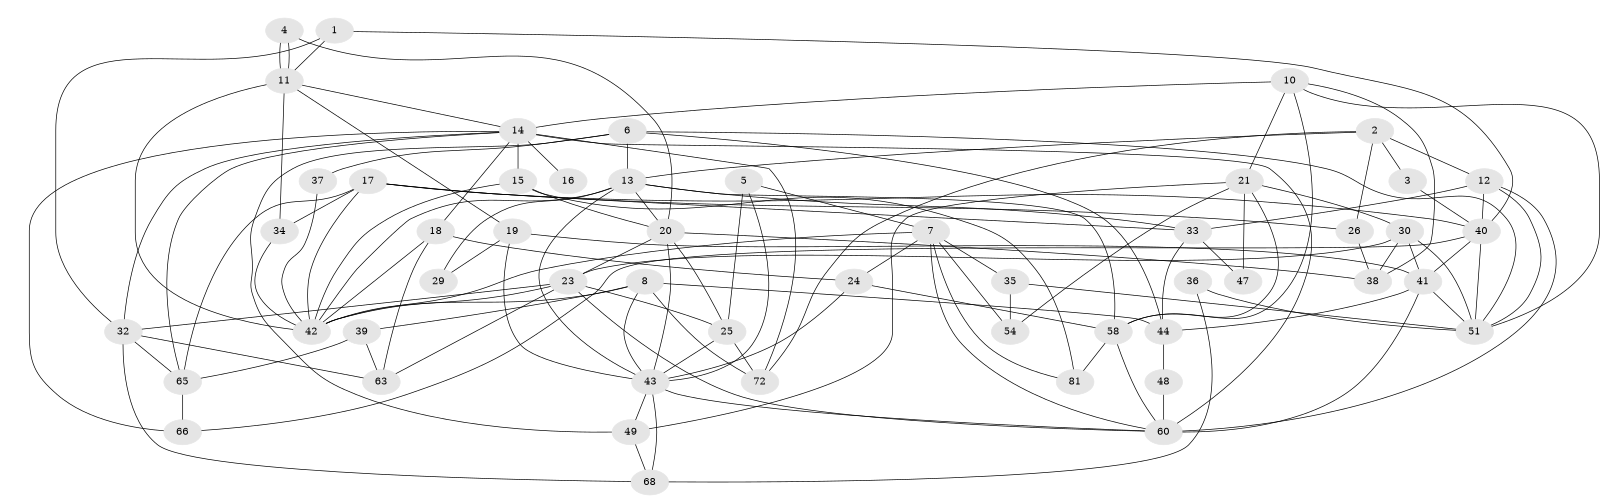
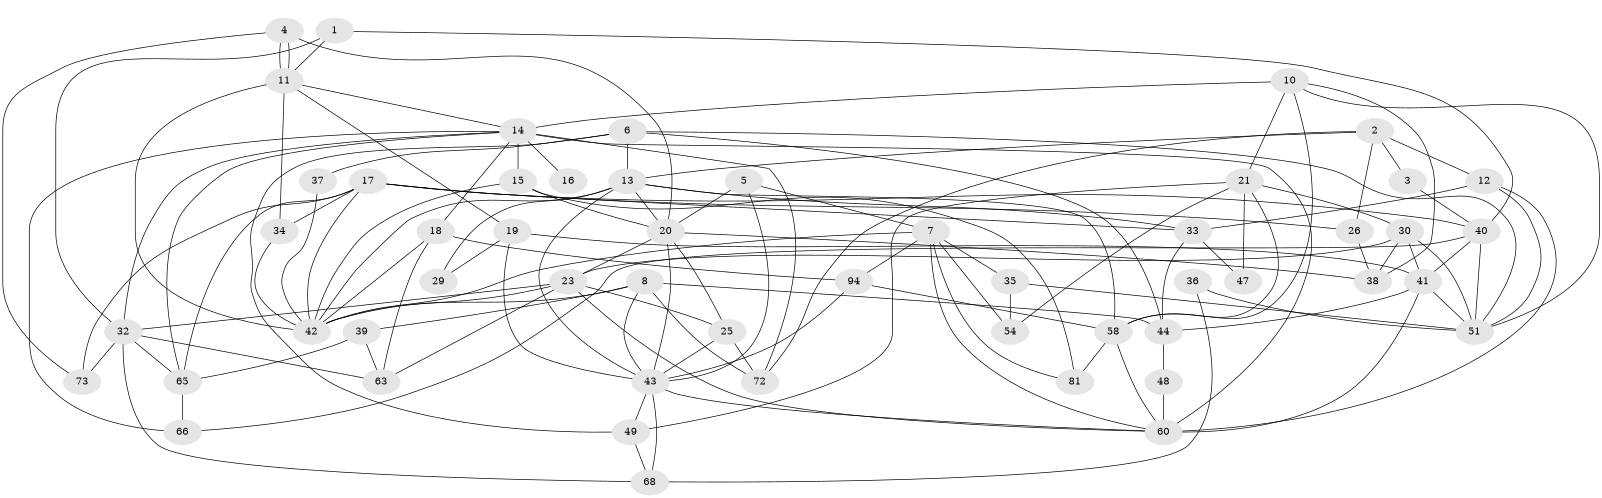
edge "12" -- "40": removed
edge "5" -- "25": now "5" -- "20"
node "24": label "24" -> "94"
node "73": added
